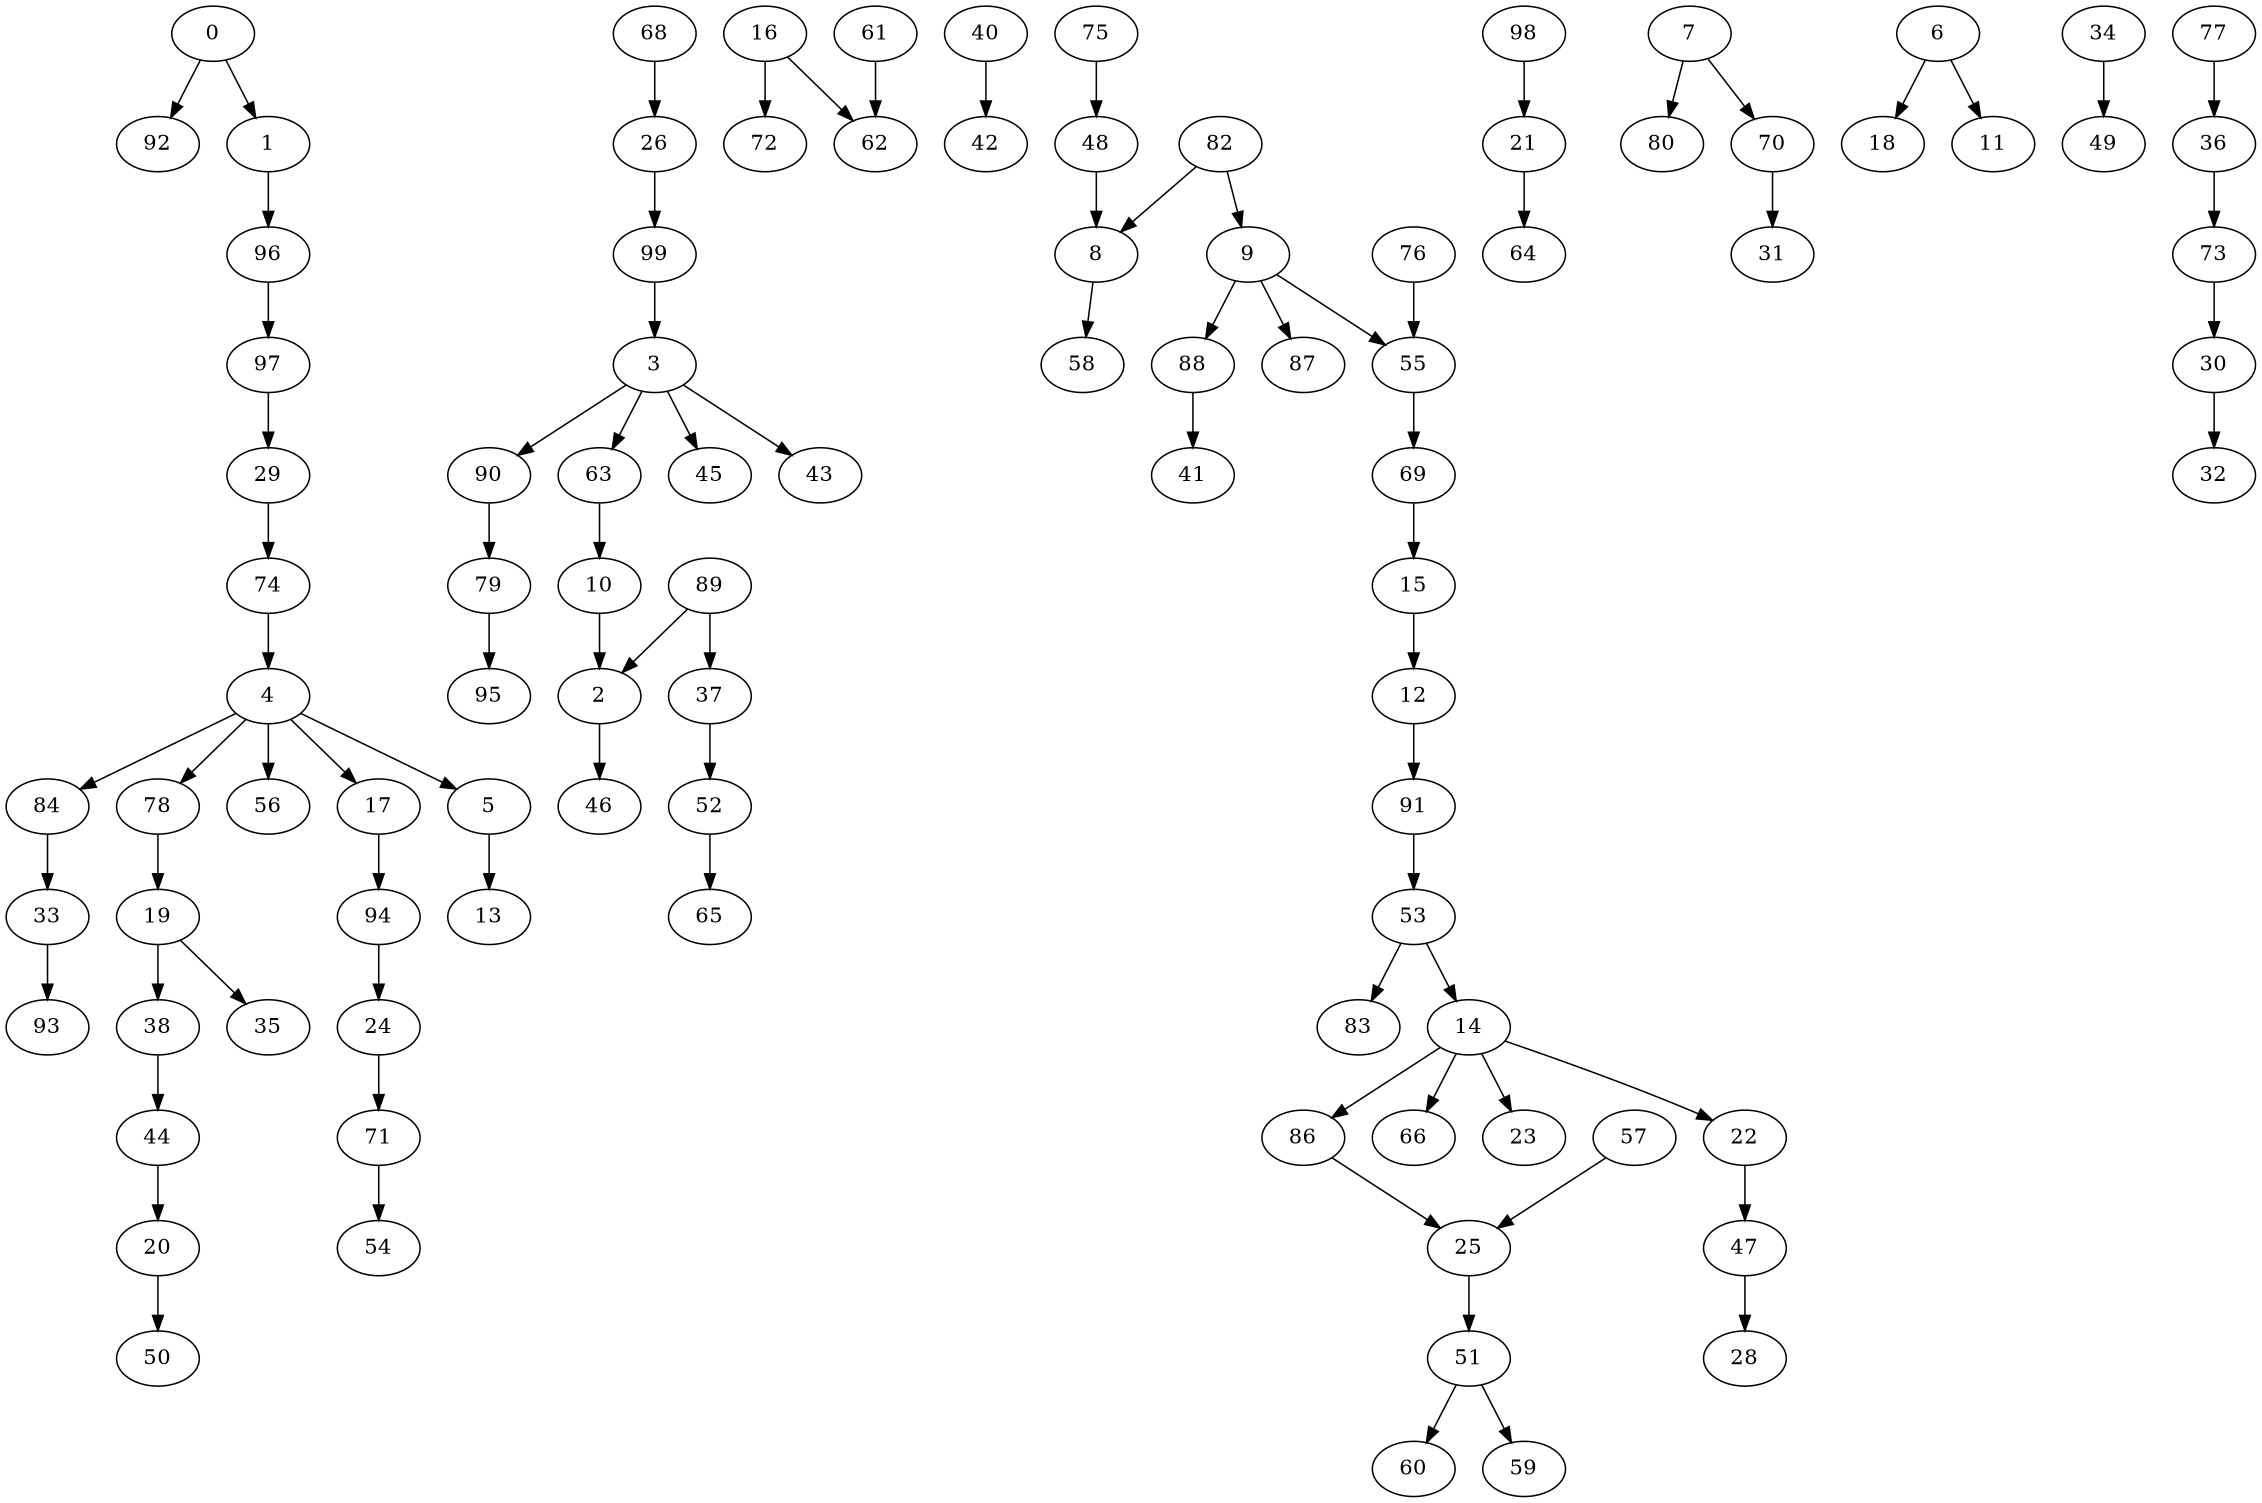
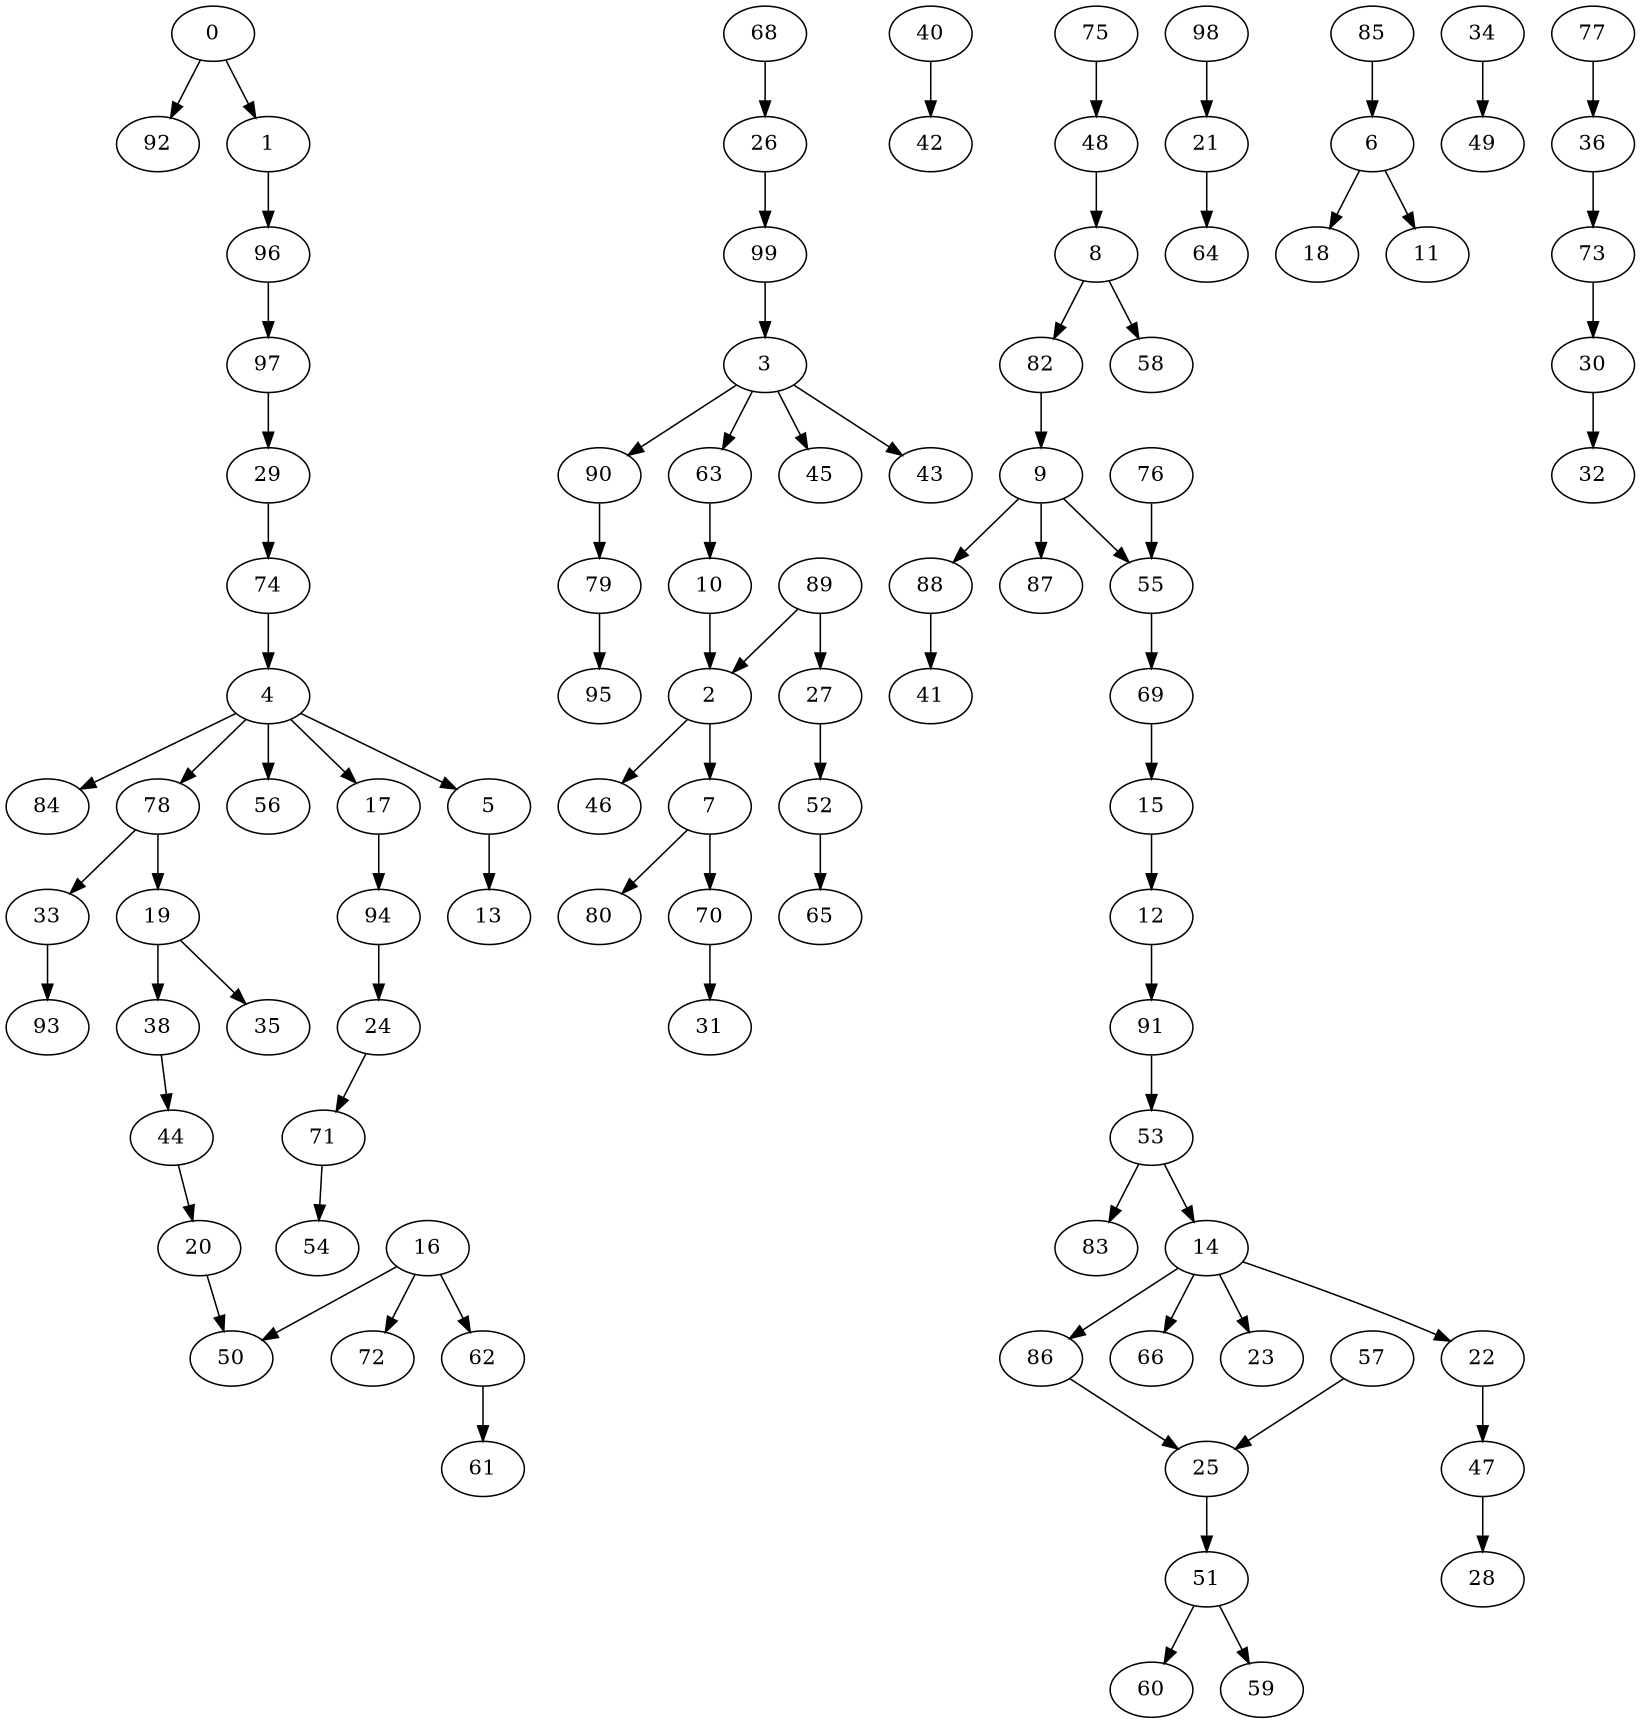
node "85": added
edge "61" -> "62": reversed
edge "82" -> "8": reversed
node "37": label "37" -> "27"
edge "2" -> "7": added
edge "84" -> "33": now "78" -> "33"
edge "16" -> "50": added
